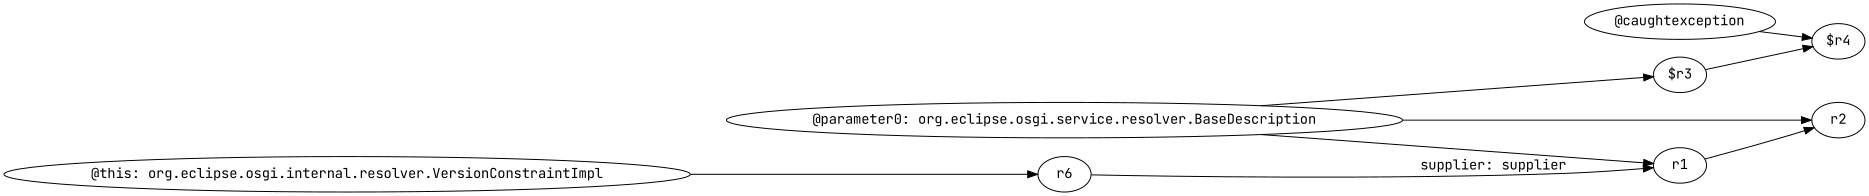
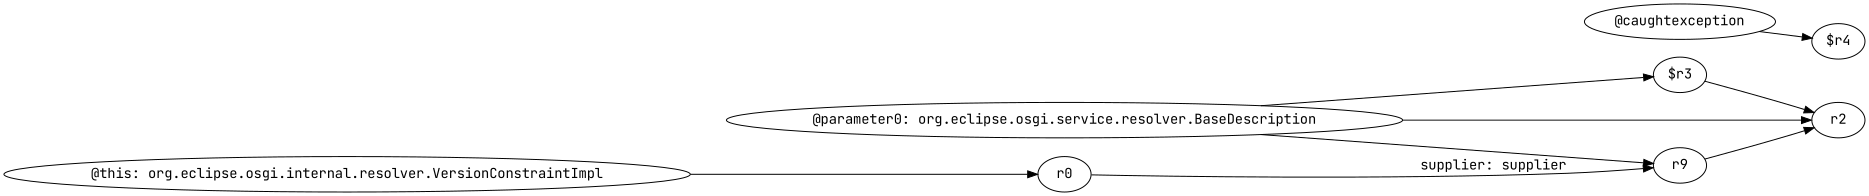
edge "$r3" -> "$r4": now "$r3" -> "r2"
node "r1": label "r1" -> "r9"
node "r6": label "r6" -> "r0"
